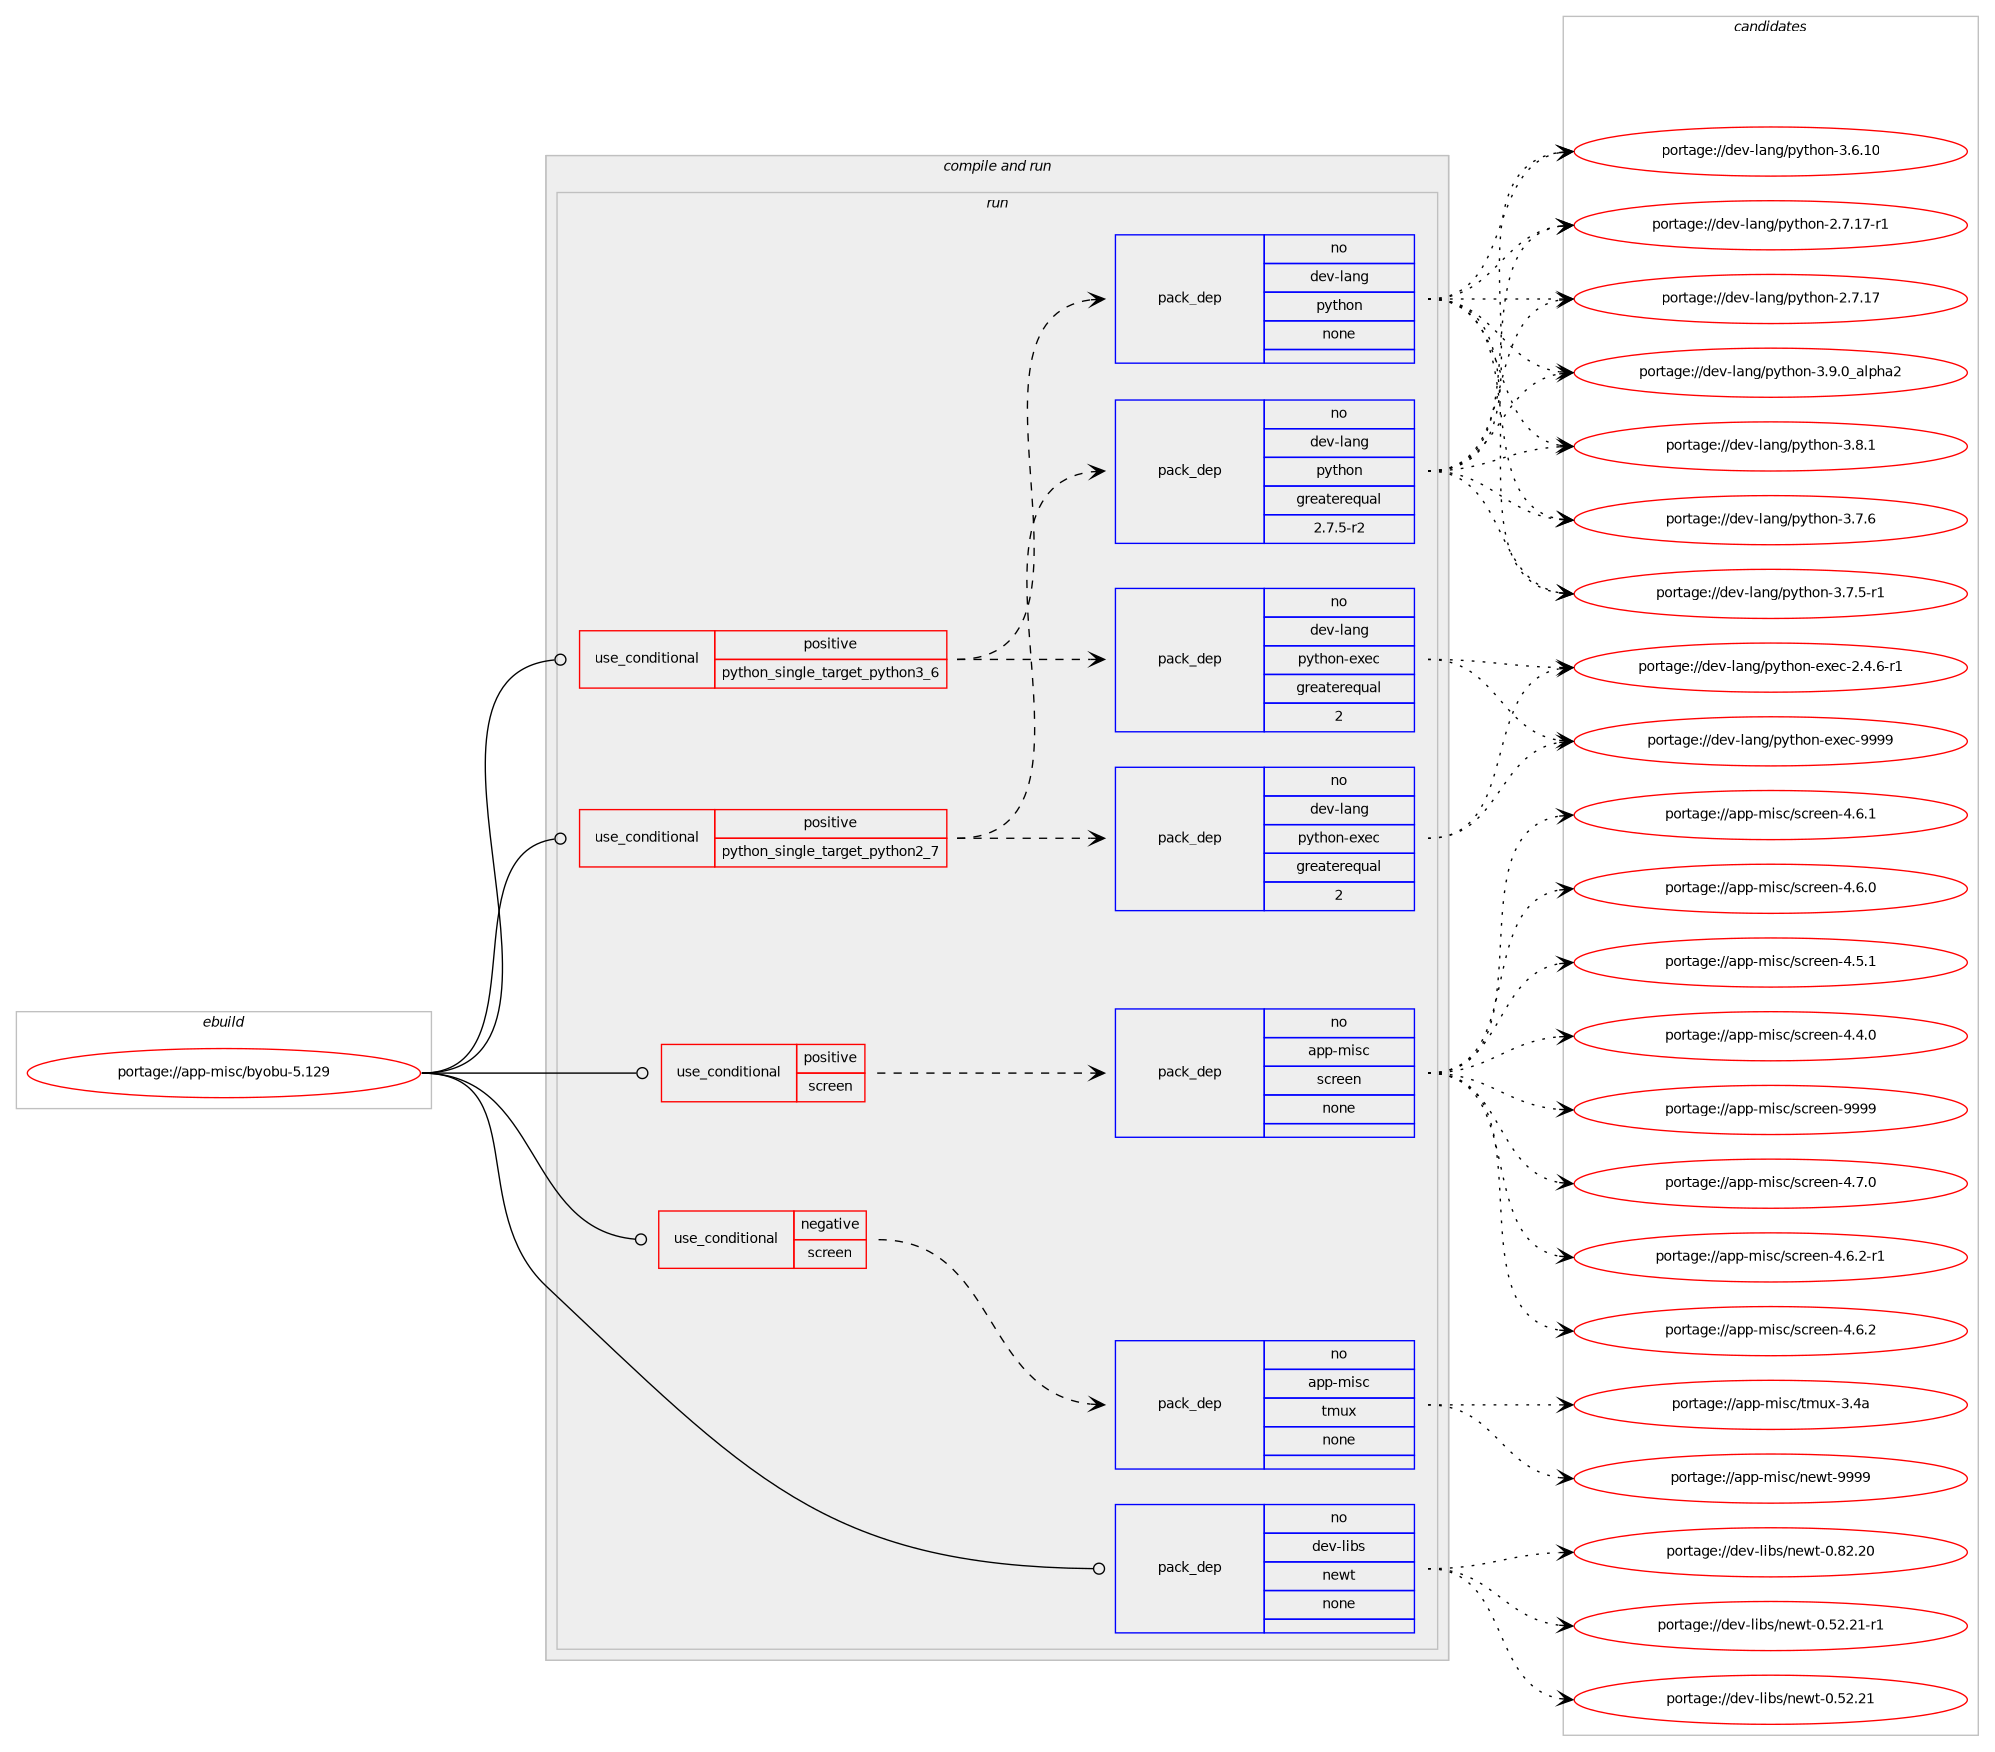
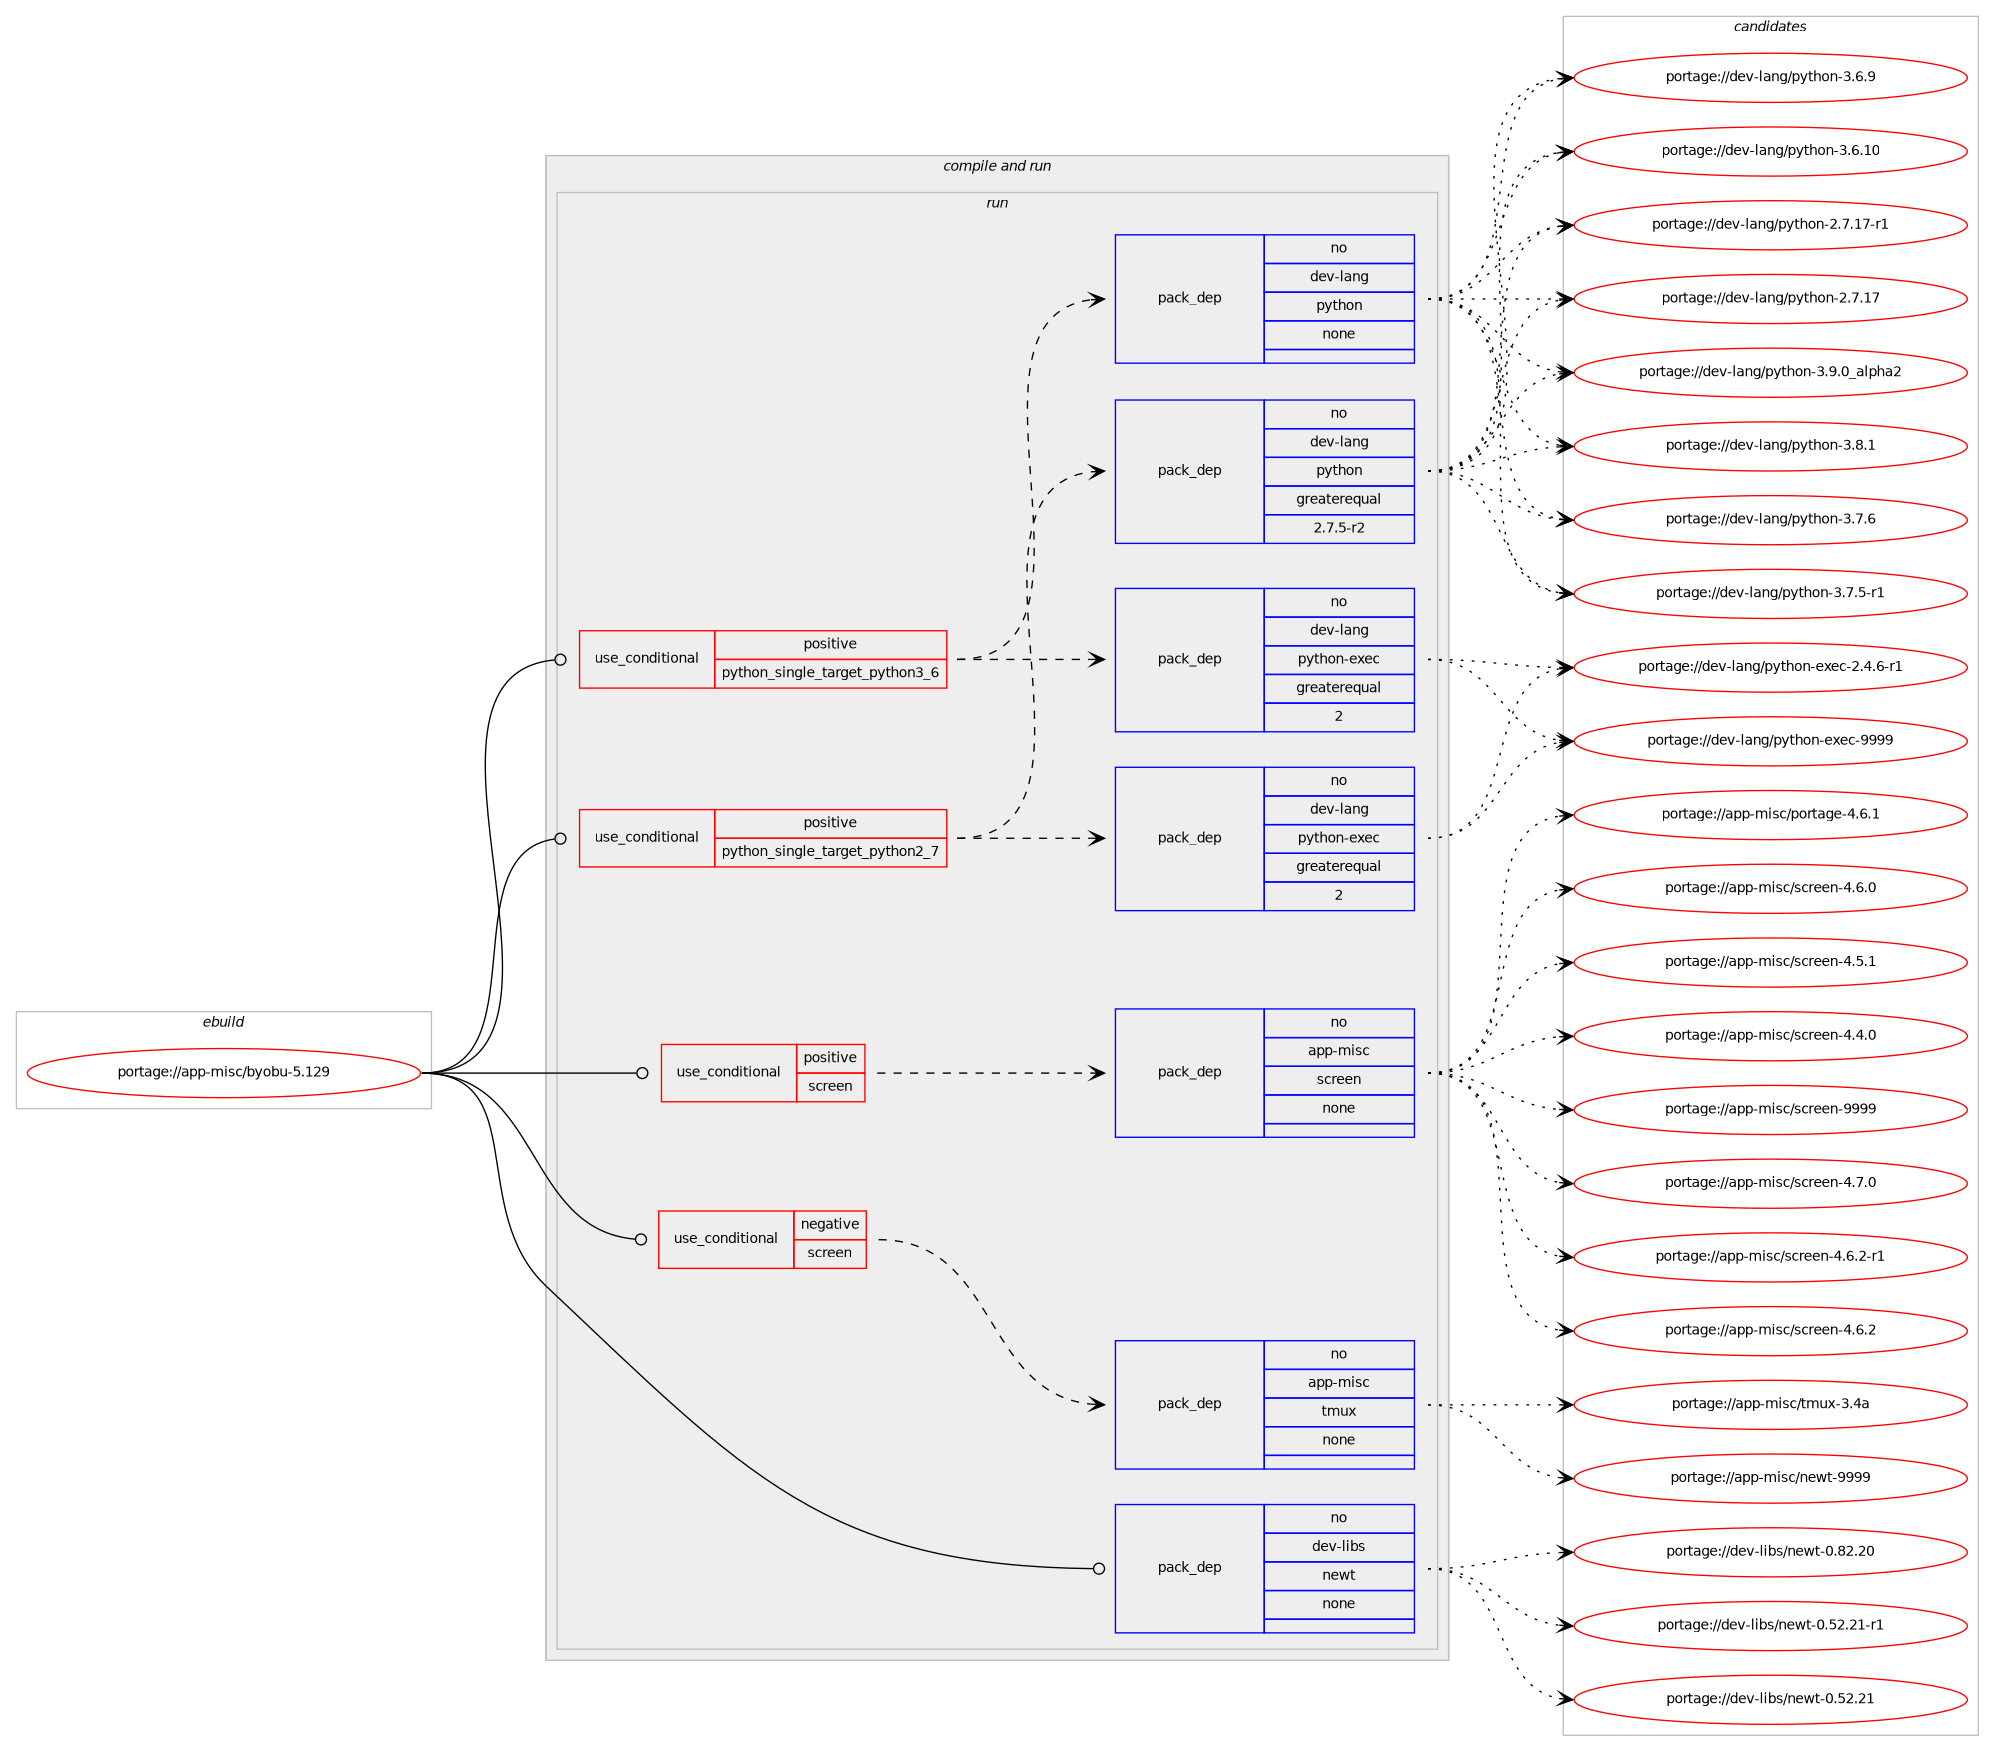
node "portage://dev-lang/python-3.6.9": added
node "portage://app-misc/screen-4.6.1": label "portage://app-misc/screen-4.6.1" -> "portage://app-misc/portage-4.6.1"
